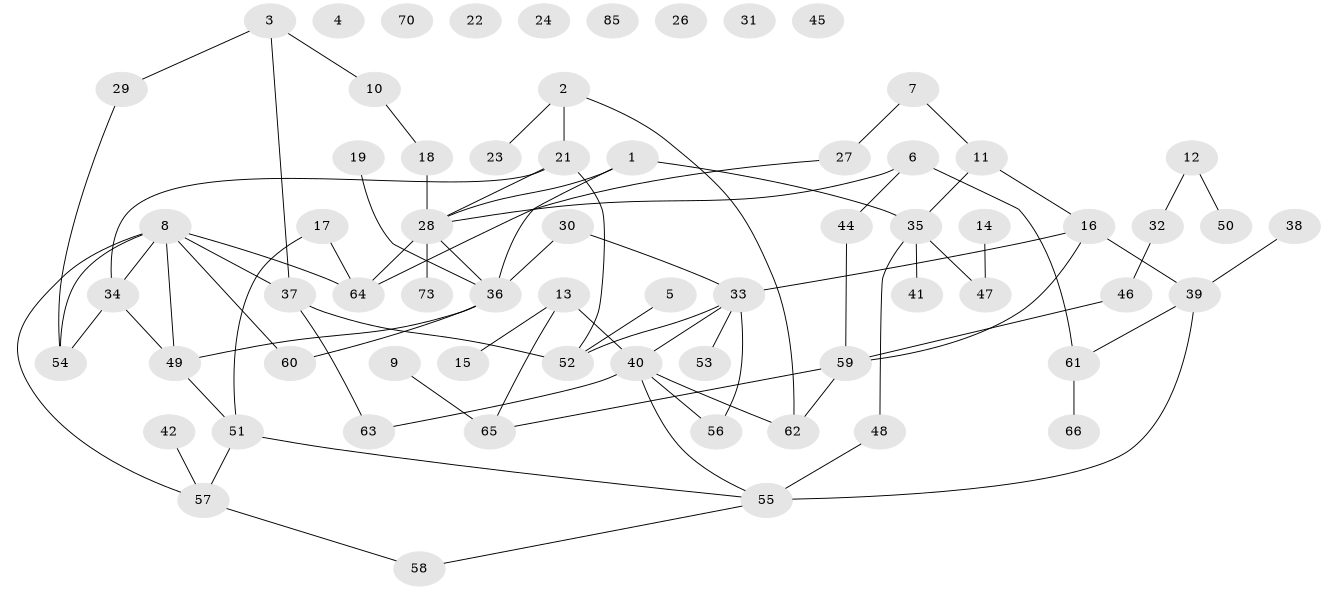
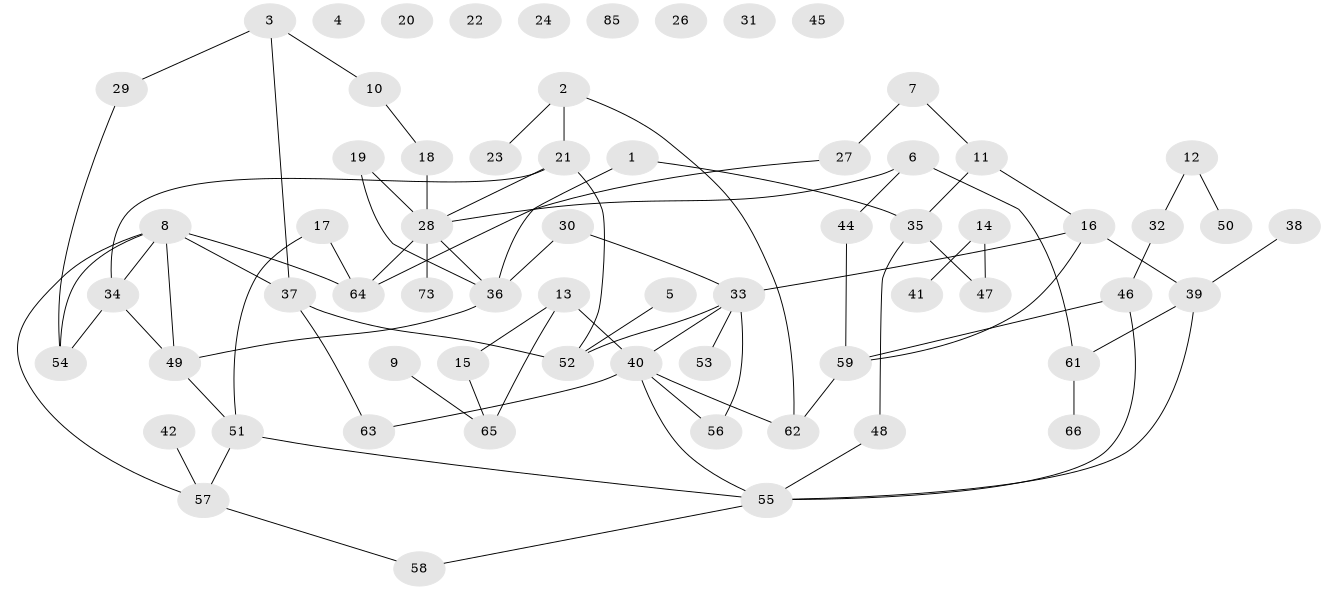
node "70": label "70" -> "20"
edge "1" -- "28": now "19" -- "28"
edge "35" -- "41": now "14" -- "41"
node "60": removed
edge "59" -- "65": now "15" -- "65"
edge "46" -- "55": added
